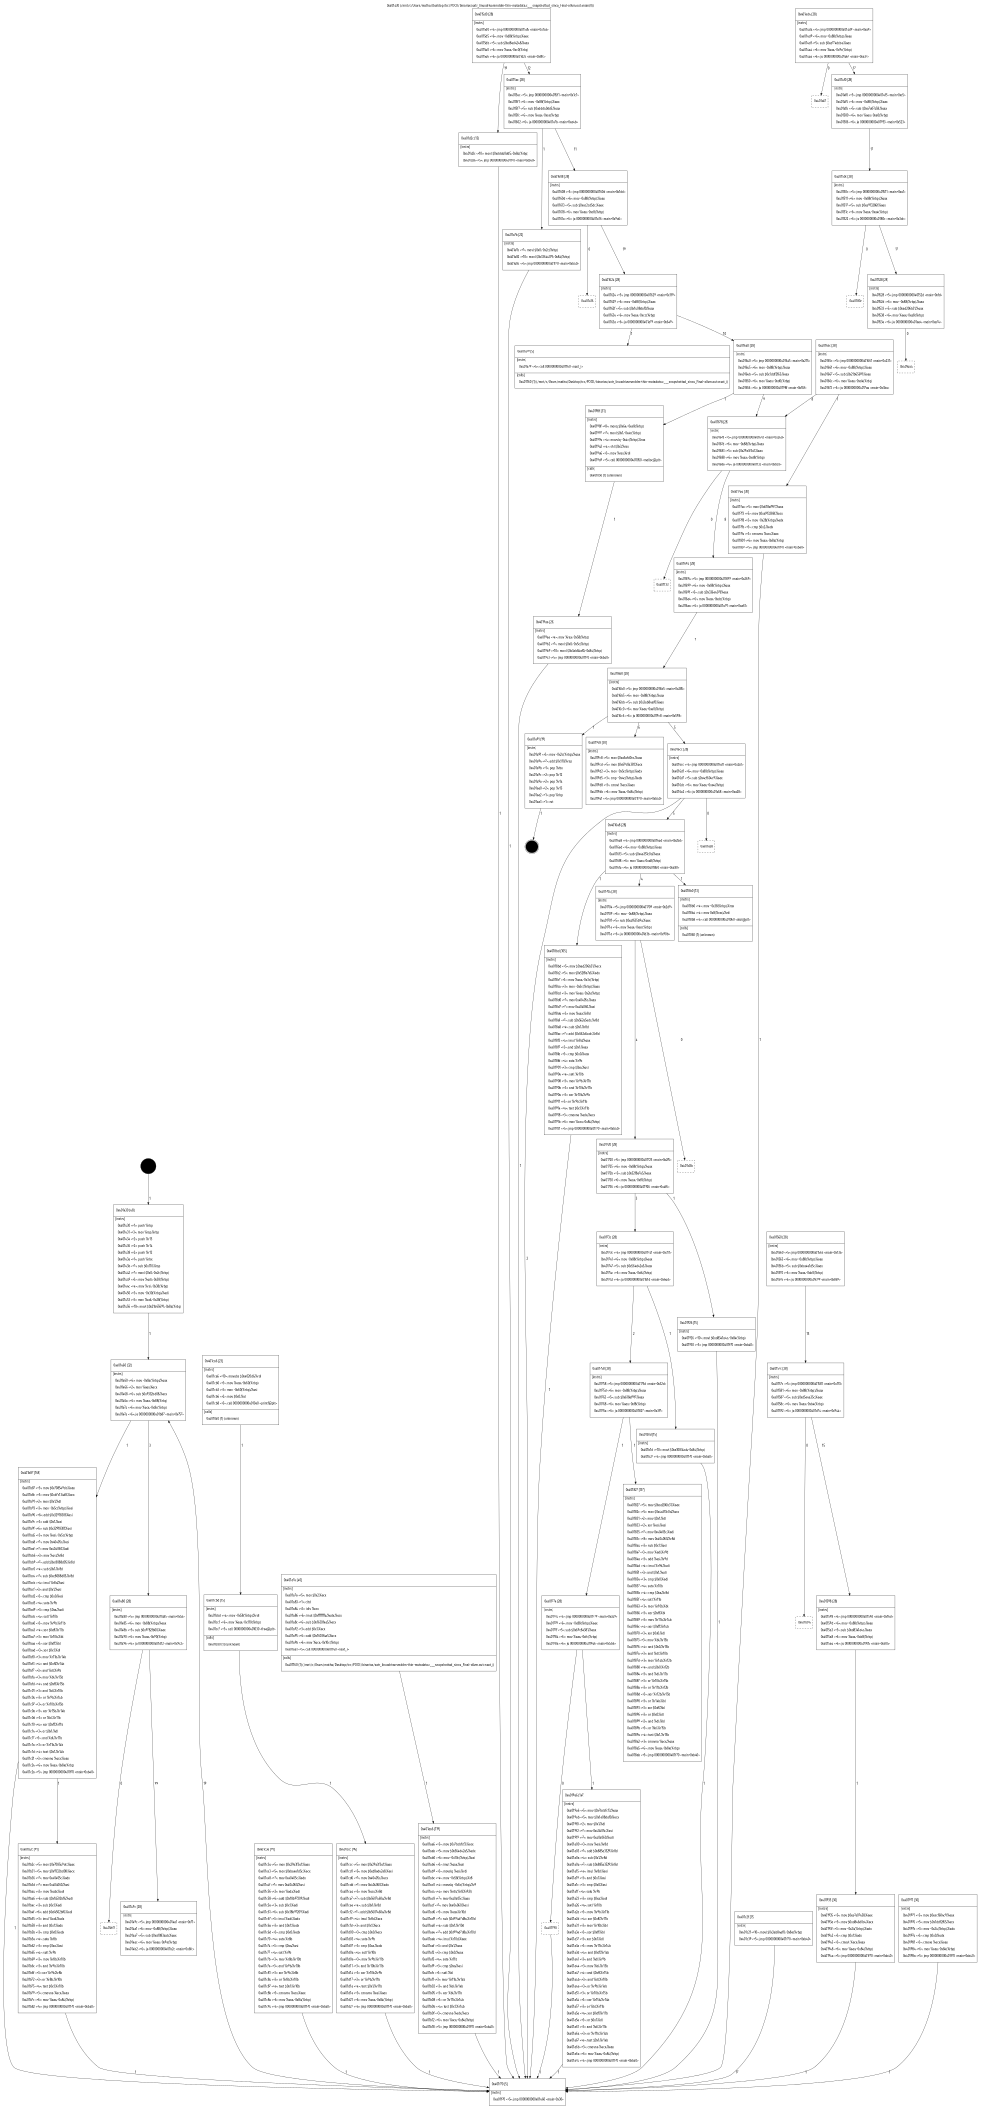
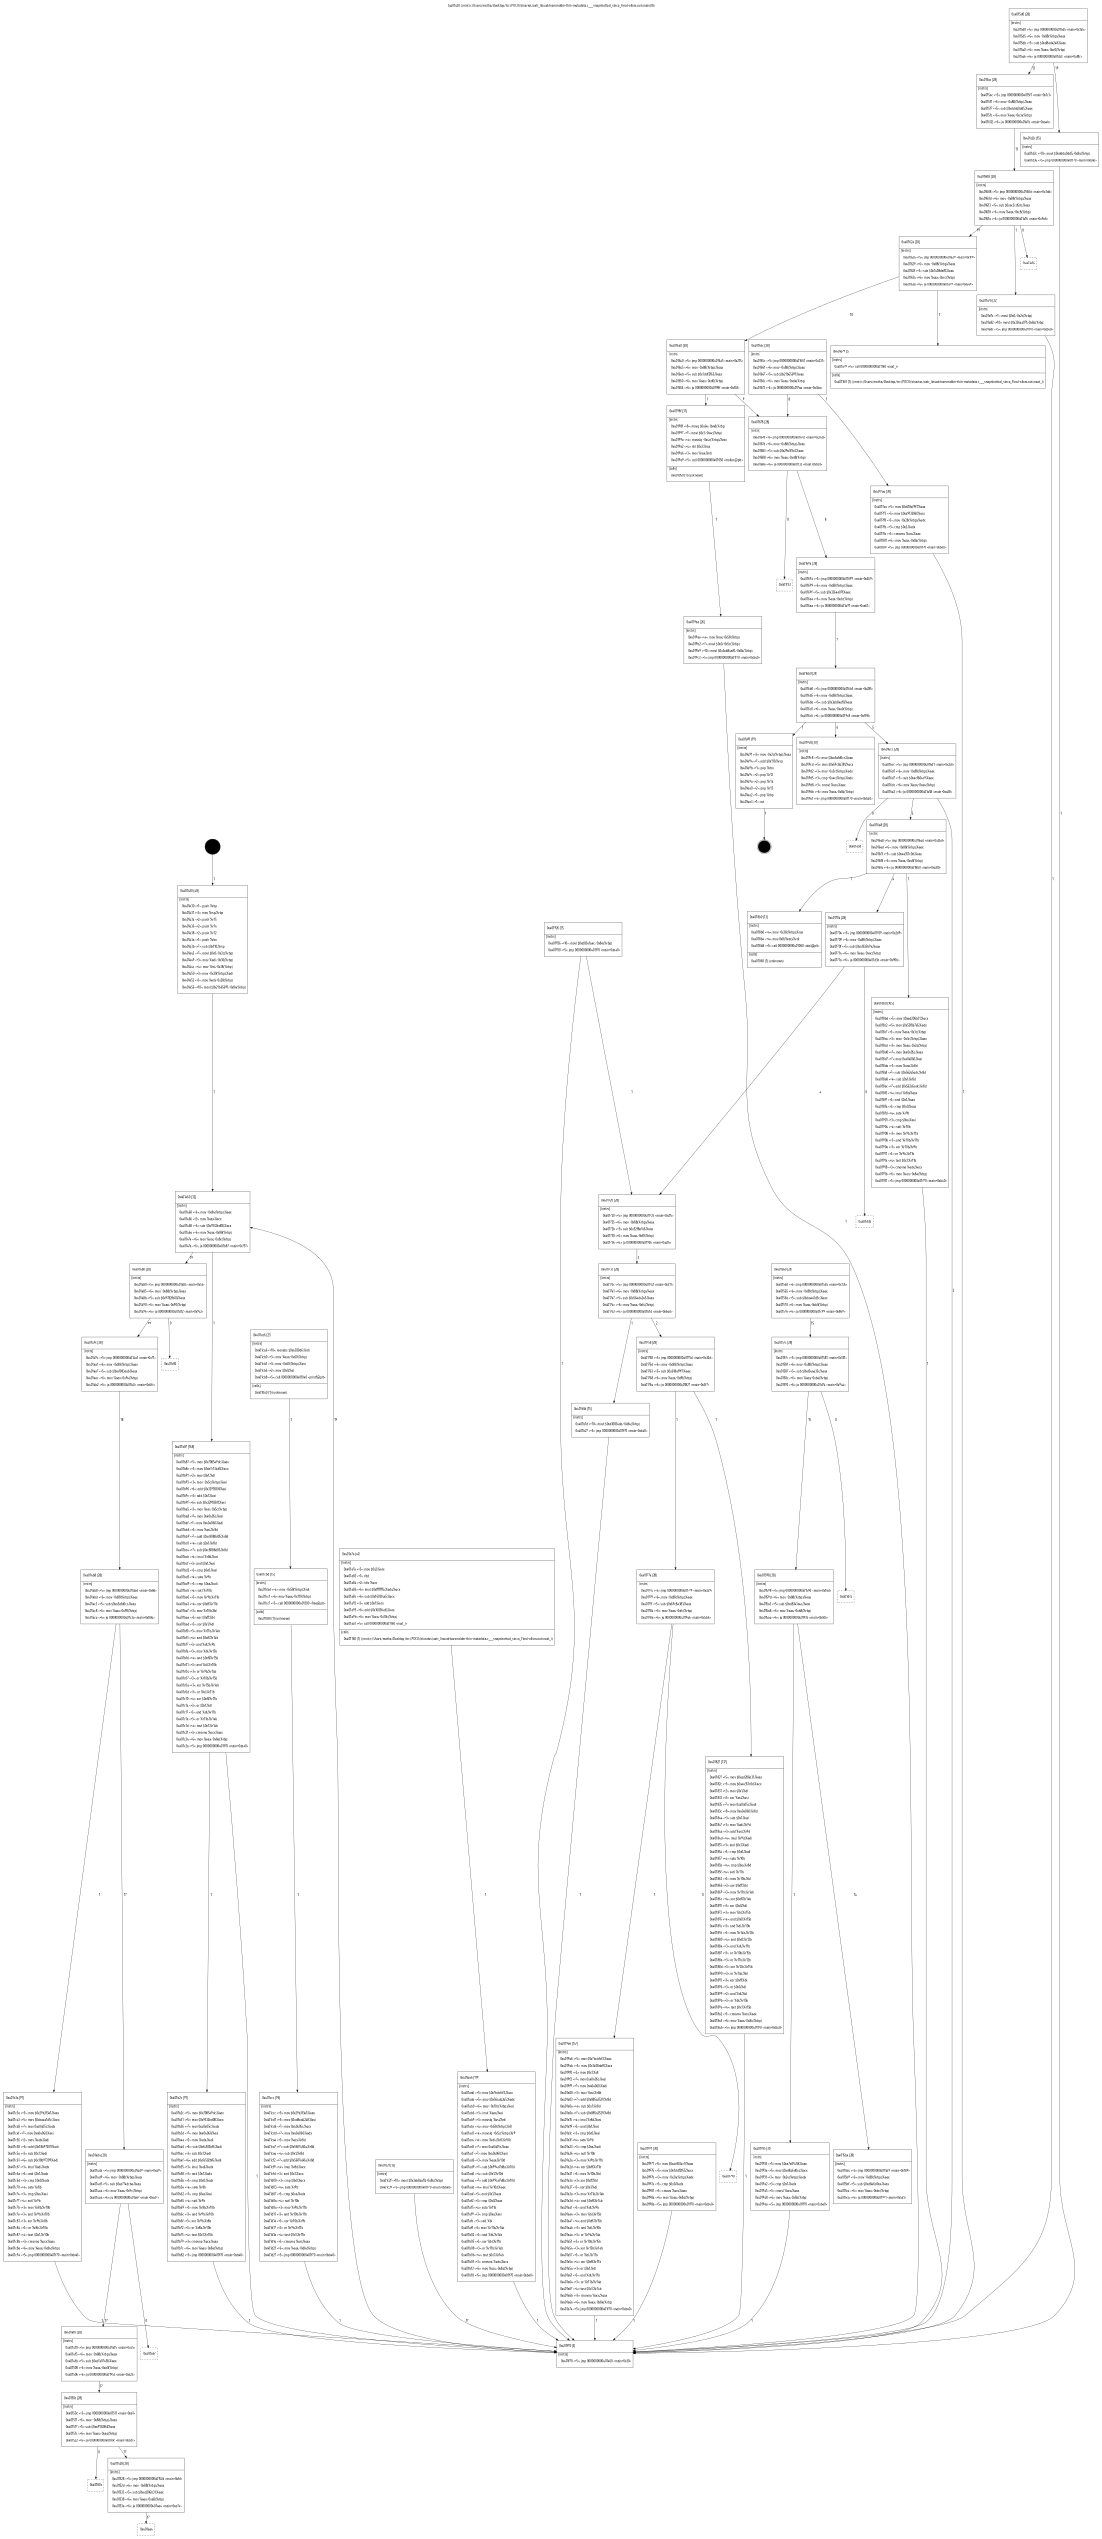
edge "0x4015ec [28]" -> "0x401e7b [22]": now "0x401608 [28]" -> "0x401e7b [22]"
edge "0x401528 [28]" -> "0x401ea4": label " 0" -> " 17"
edge "0x401720 [28]" -> "0x401926 [15]": reversed
edge "0x401460 [32]" -> "0x401480 [28]": label " 3" -> " 19"
node "0x4014b8 [28]": added
edge "0x401790" -> "0x401f70 [5]": now "0x401827 [137]" -> "0x401f70 [5]"
node "0x4015b4 [28]": added
